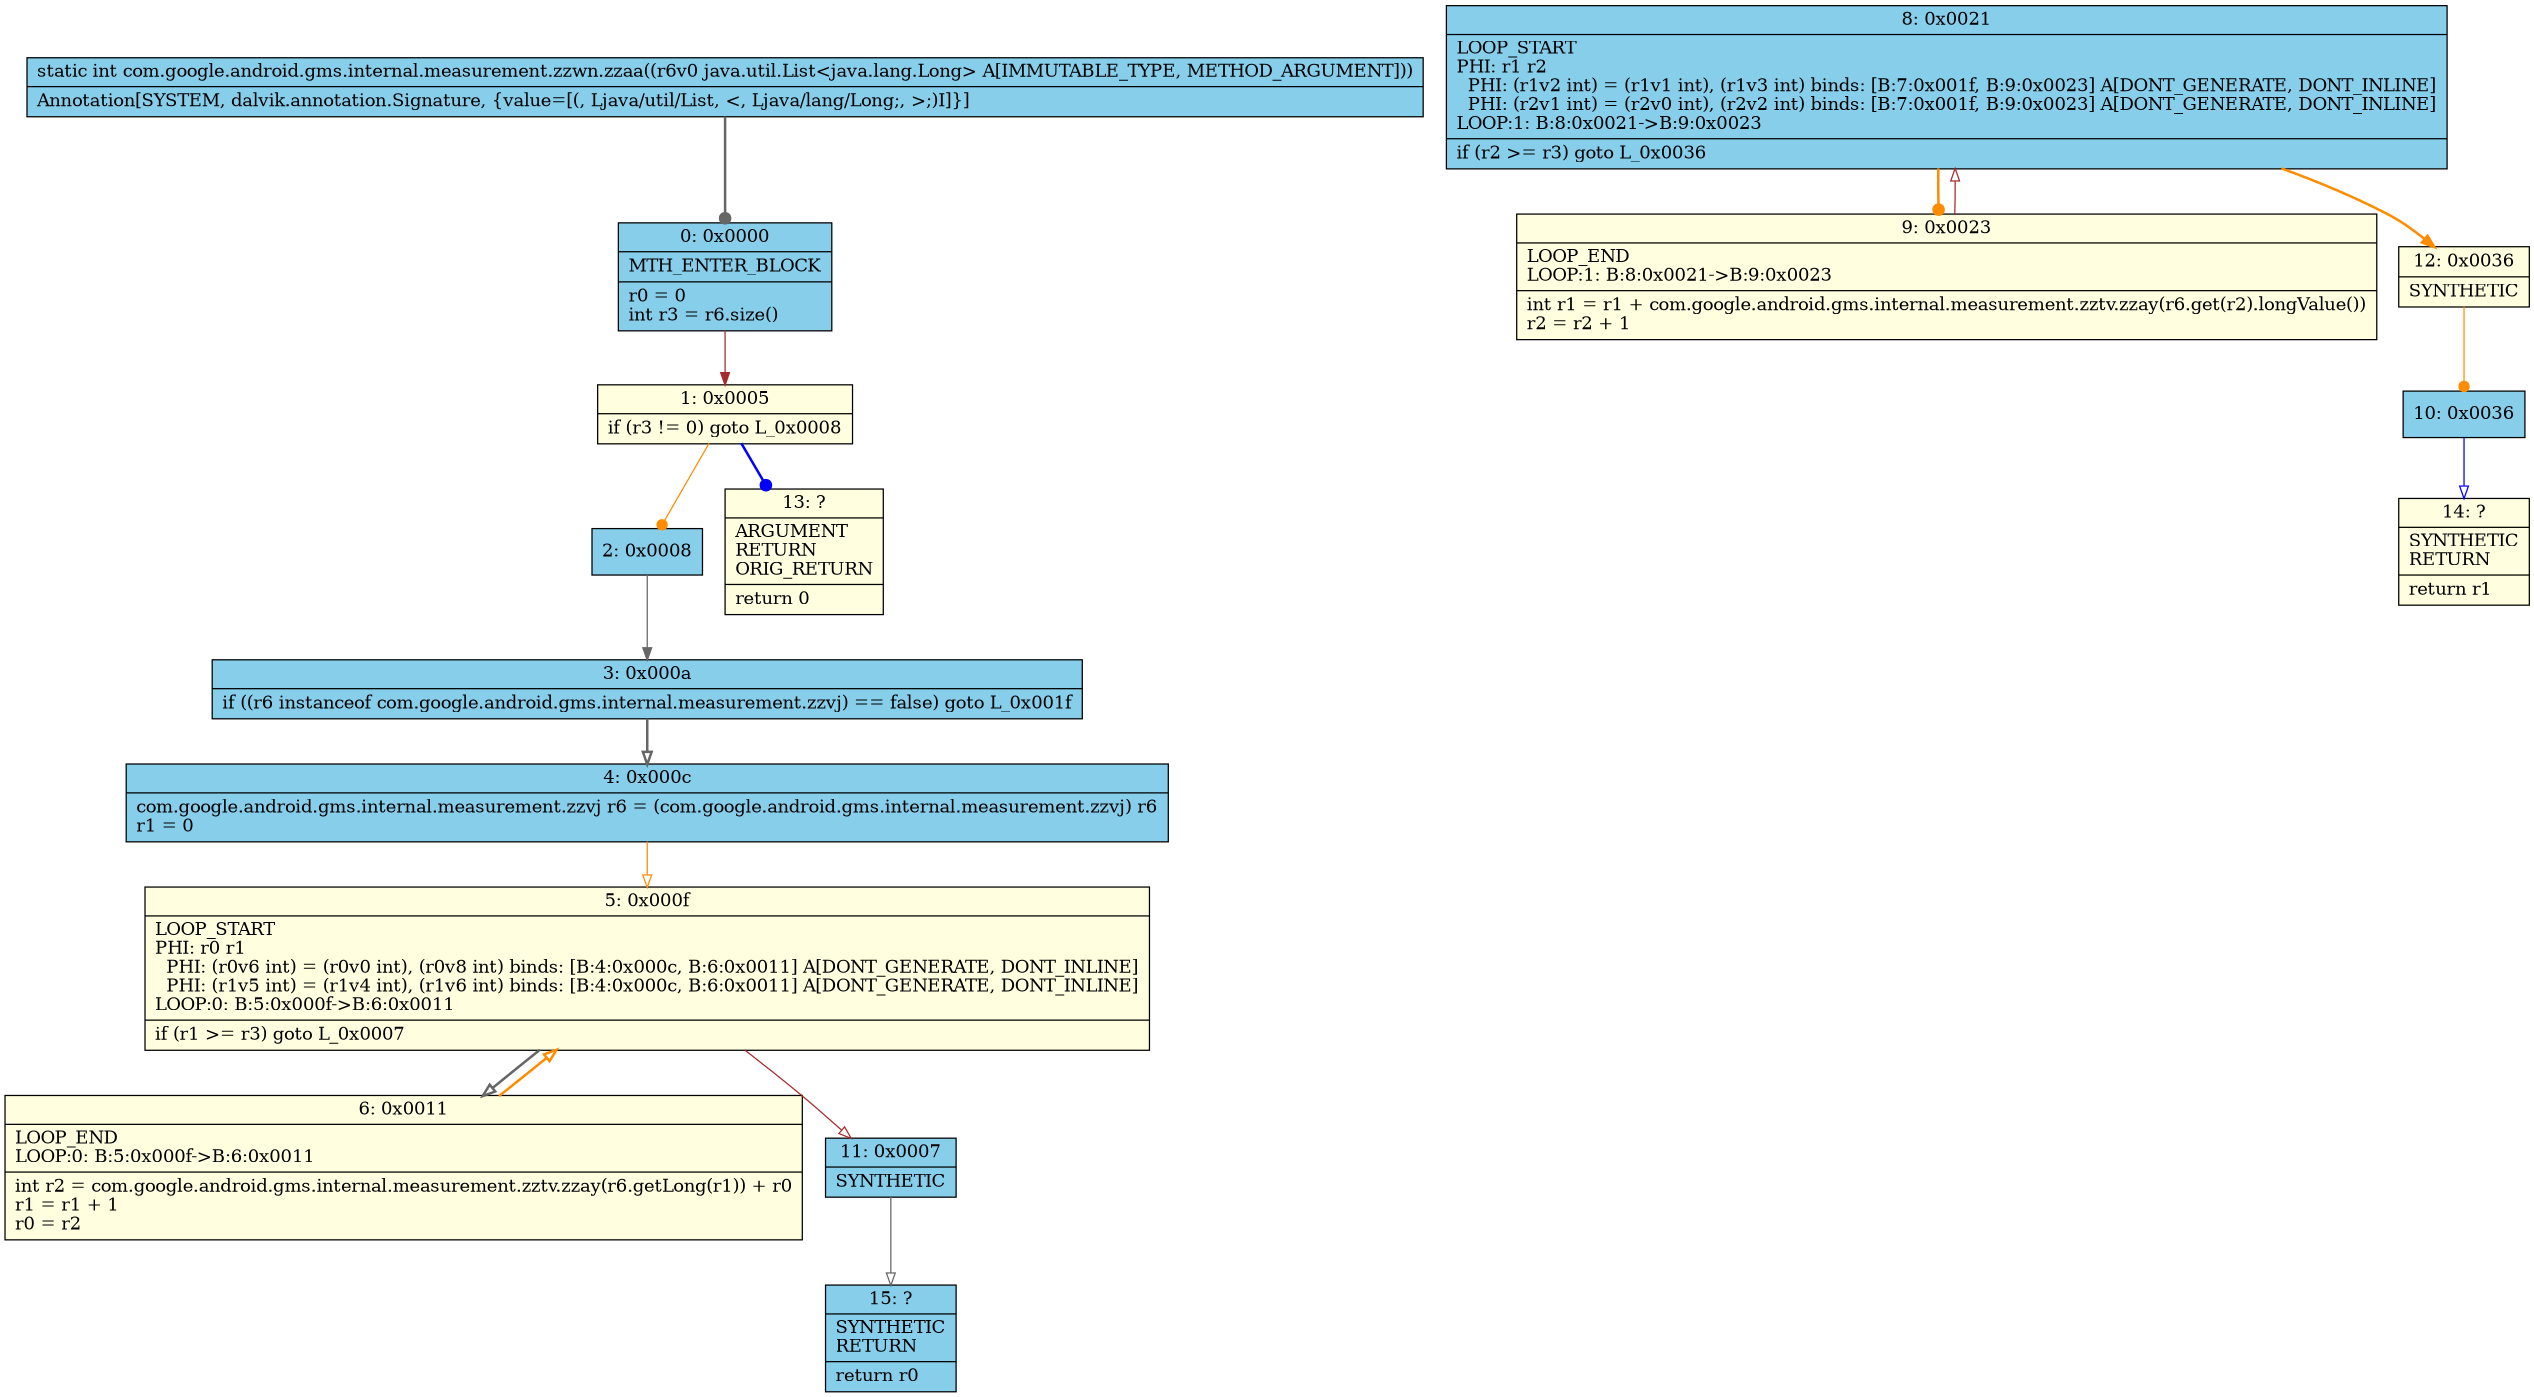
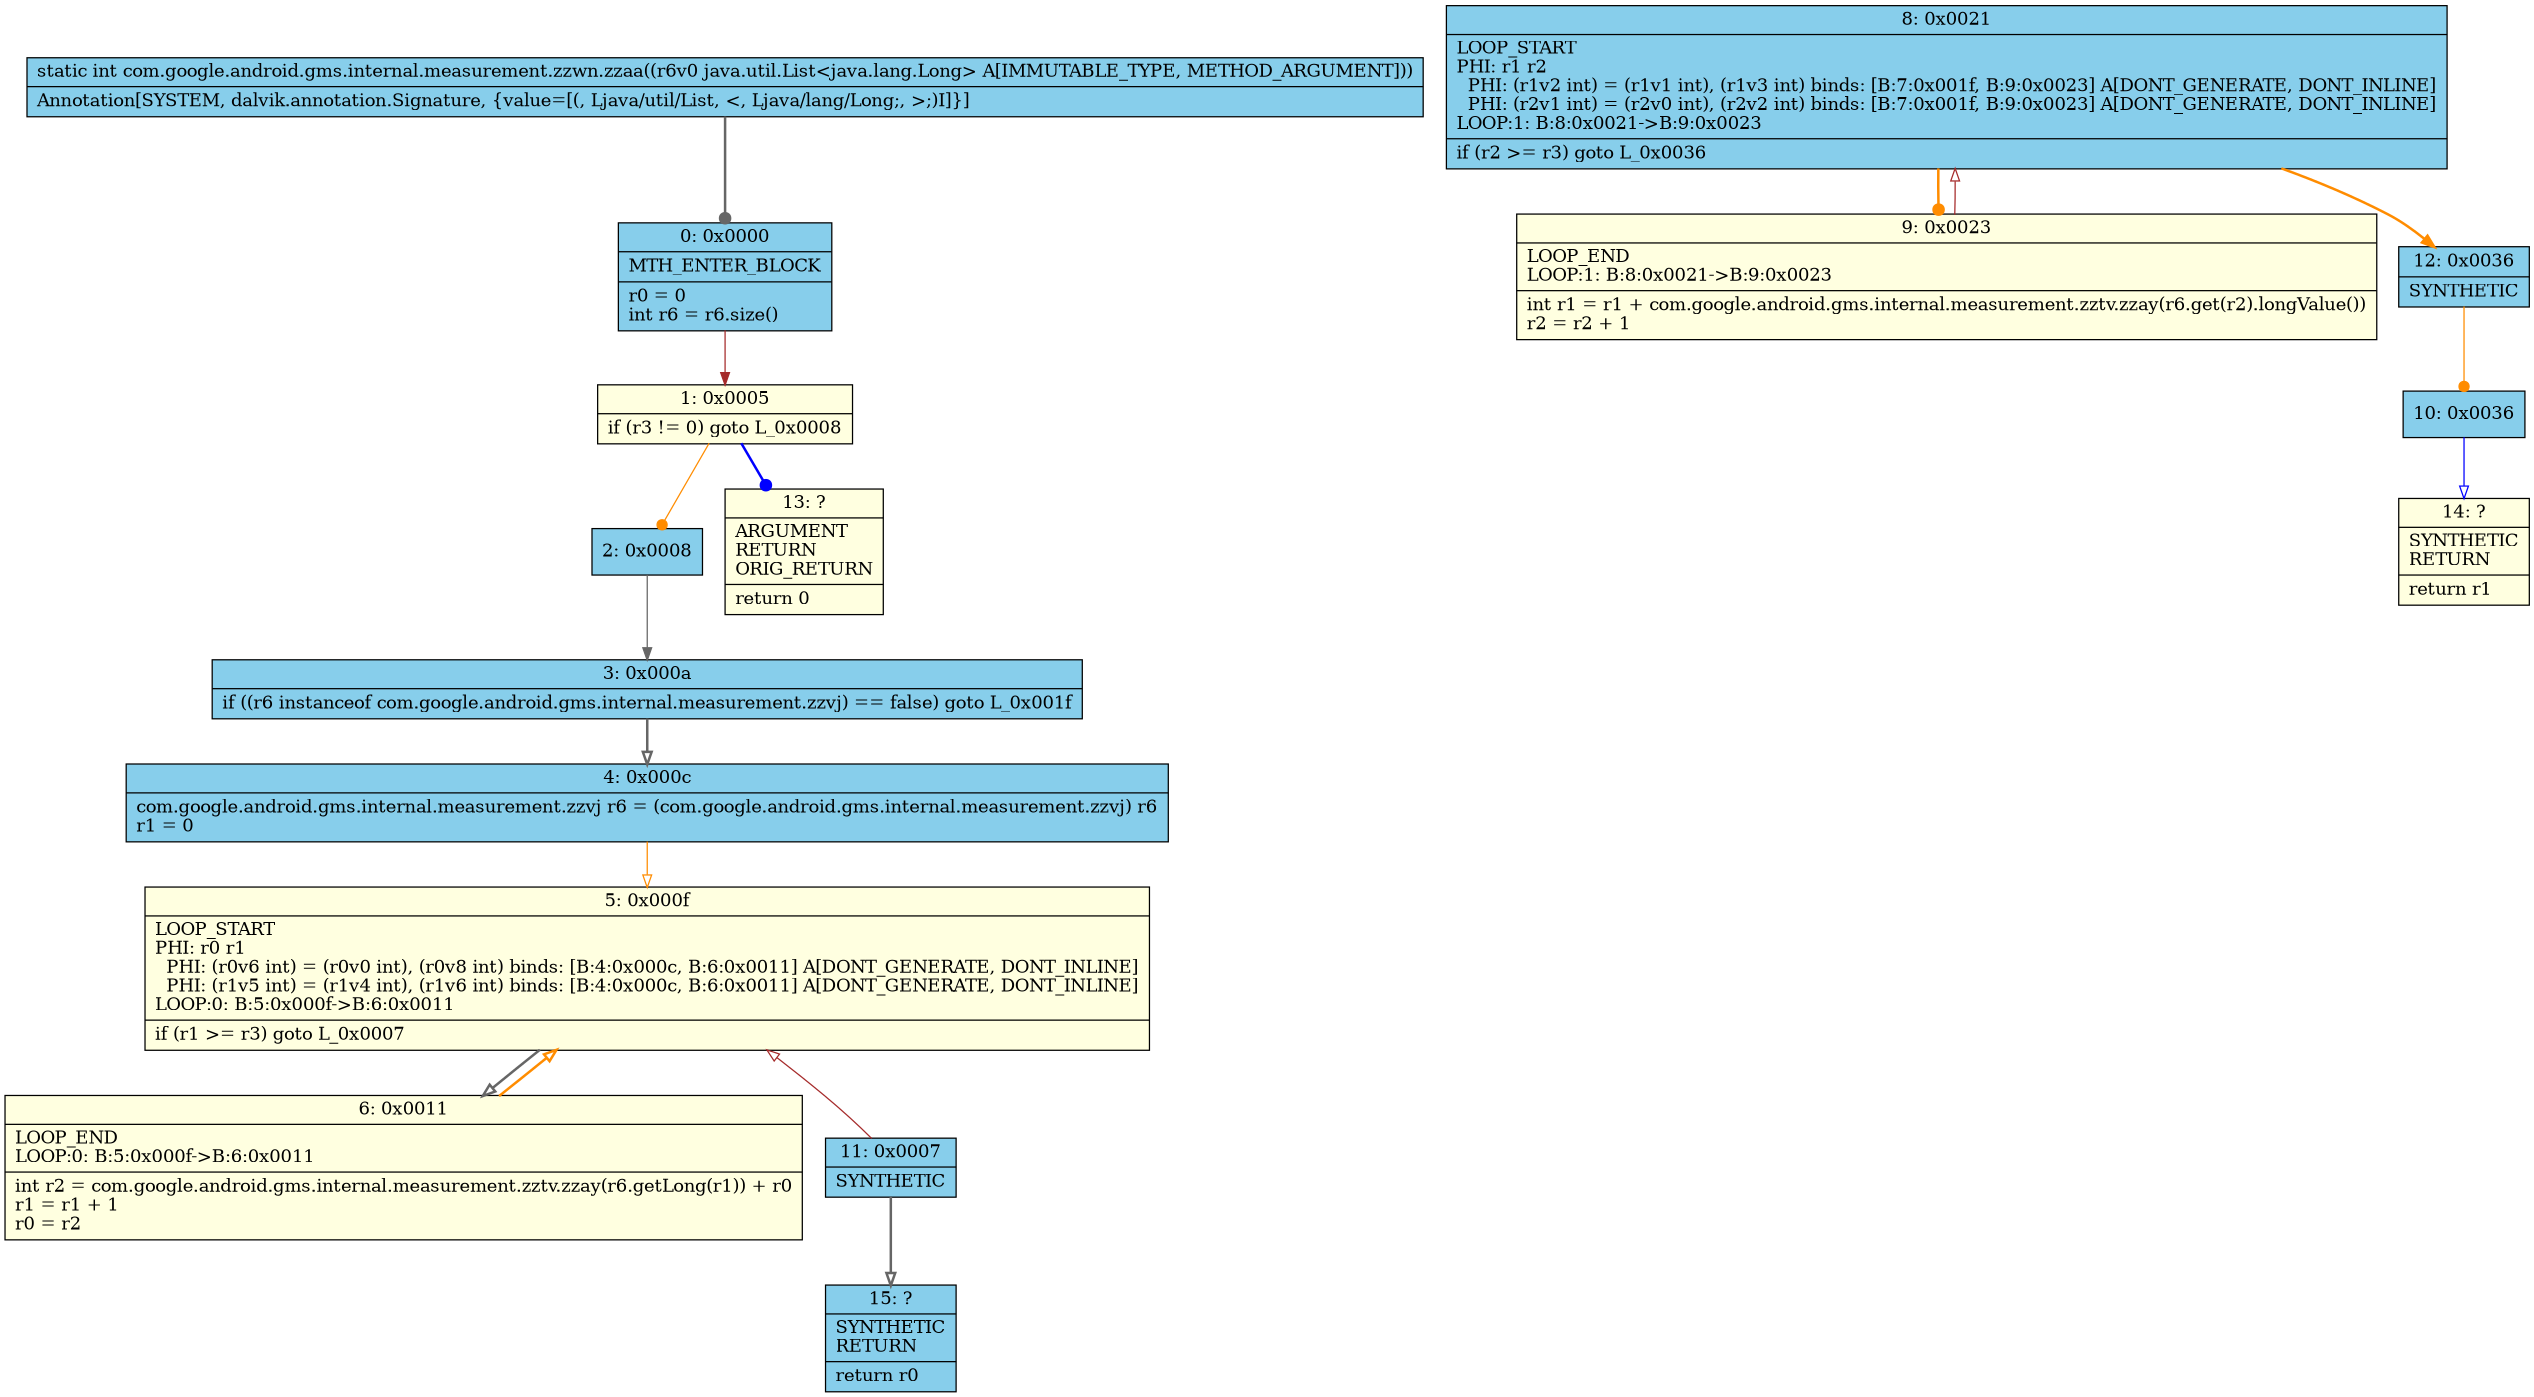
node "12: 0x0036": fillcolor lightyellow -> skyblue
node "0: 0x0000": text "int r3 = r6.size()" -> "int r6 = r6.size()"
edge "5: 0x000f" -> "11: 0x0007": reversed
edge "11: 0x0007" -> "15: ?": style solid -> bold
